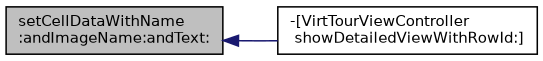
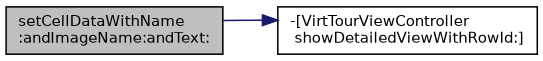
edge "-[VirtTourViewController showDetailedViewWithRowId:]" -> "setCellDataWithName :andImageName:andText:": reversed
